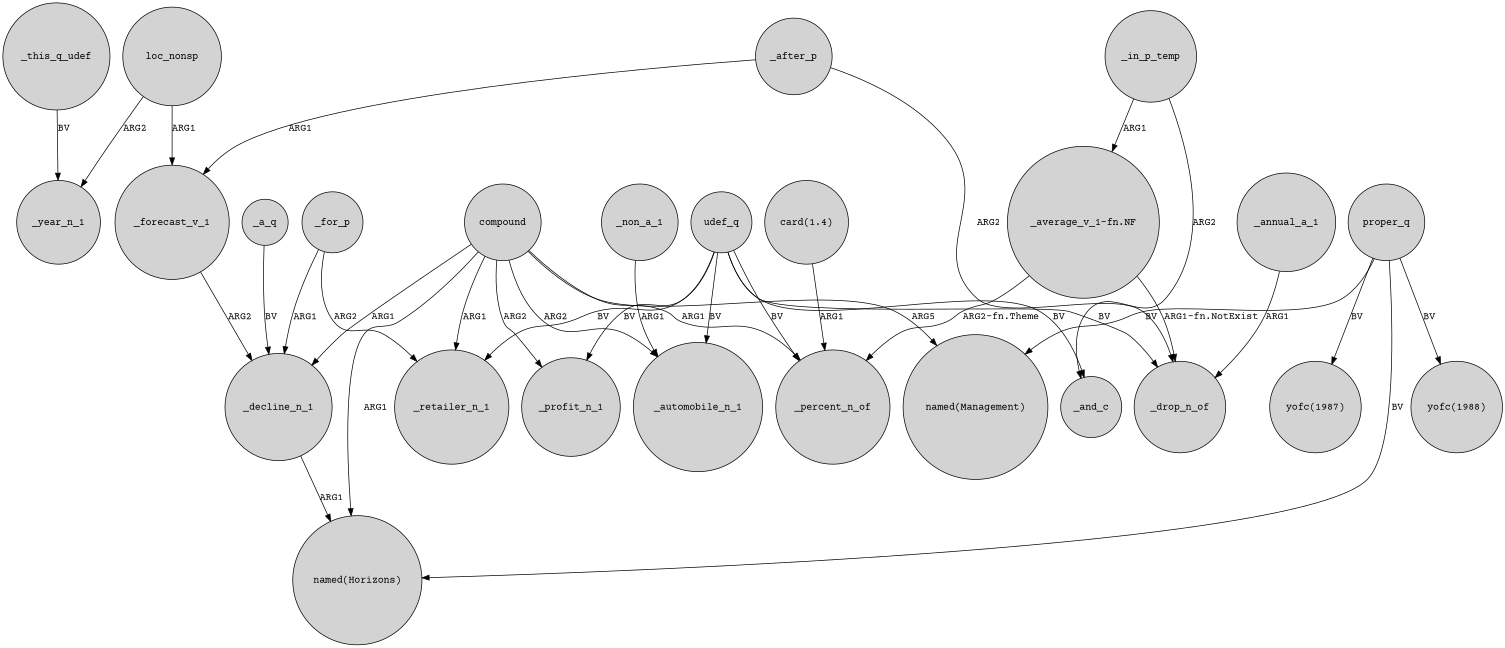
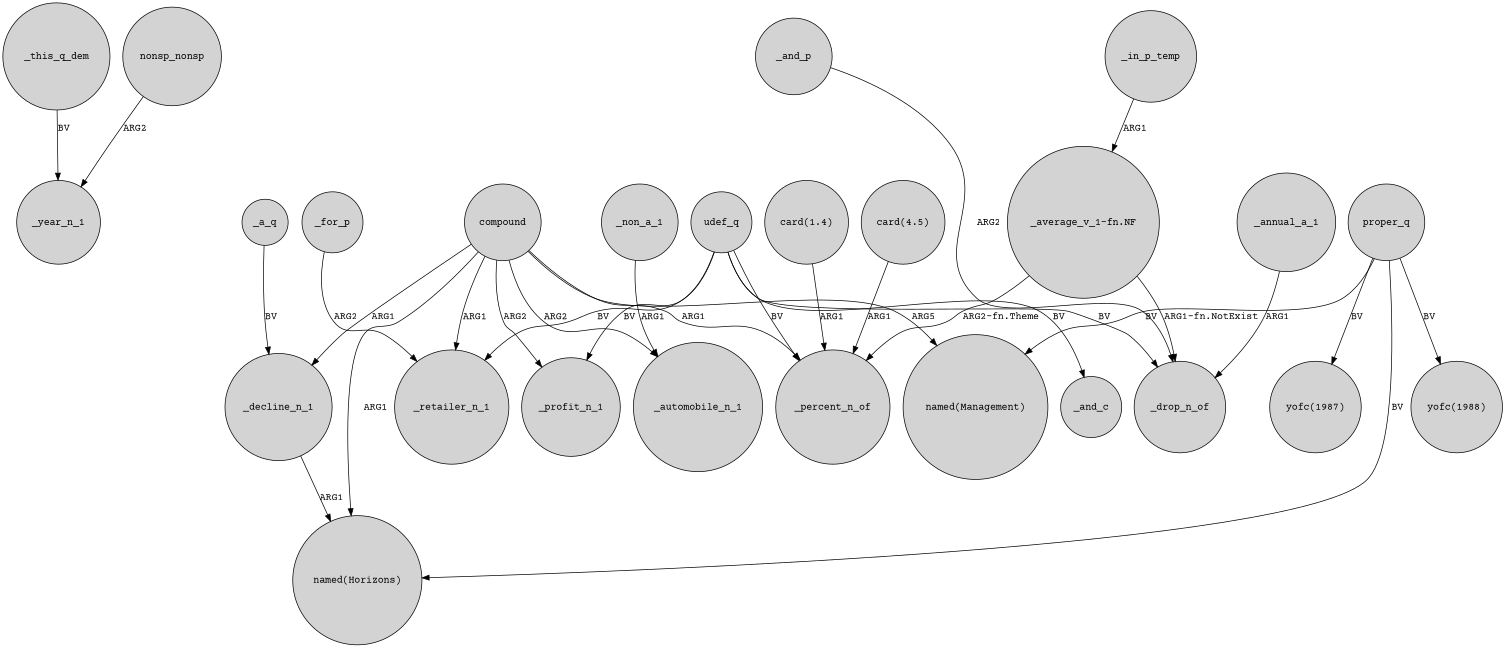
node "_this_q_udef": label "_this_q_udef" -> "_this_q_dem"
node "loc_nonsp": label "loc_nonsp" -> "nonsp_nonsp"
node "_after_p": label "_after_p" -> "_and_p"
node "_forecast_v_1": removed
node "card(4.5)": added
edge "_in_p_temp" -> "_and_c": removed, label "ARG2"
edge "udef_q" -> "_automobile_n_1": removed, label "BV"
edge "_for_p" -> "_decline_n_1": removed, label "ARG1"
